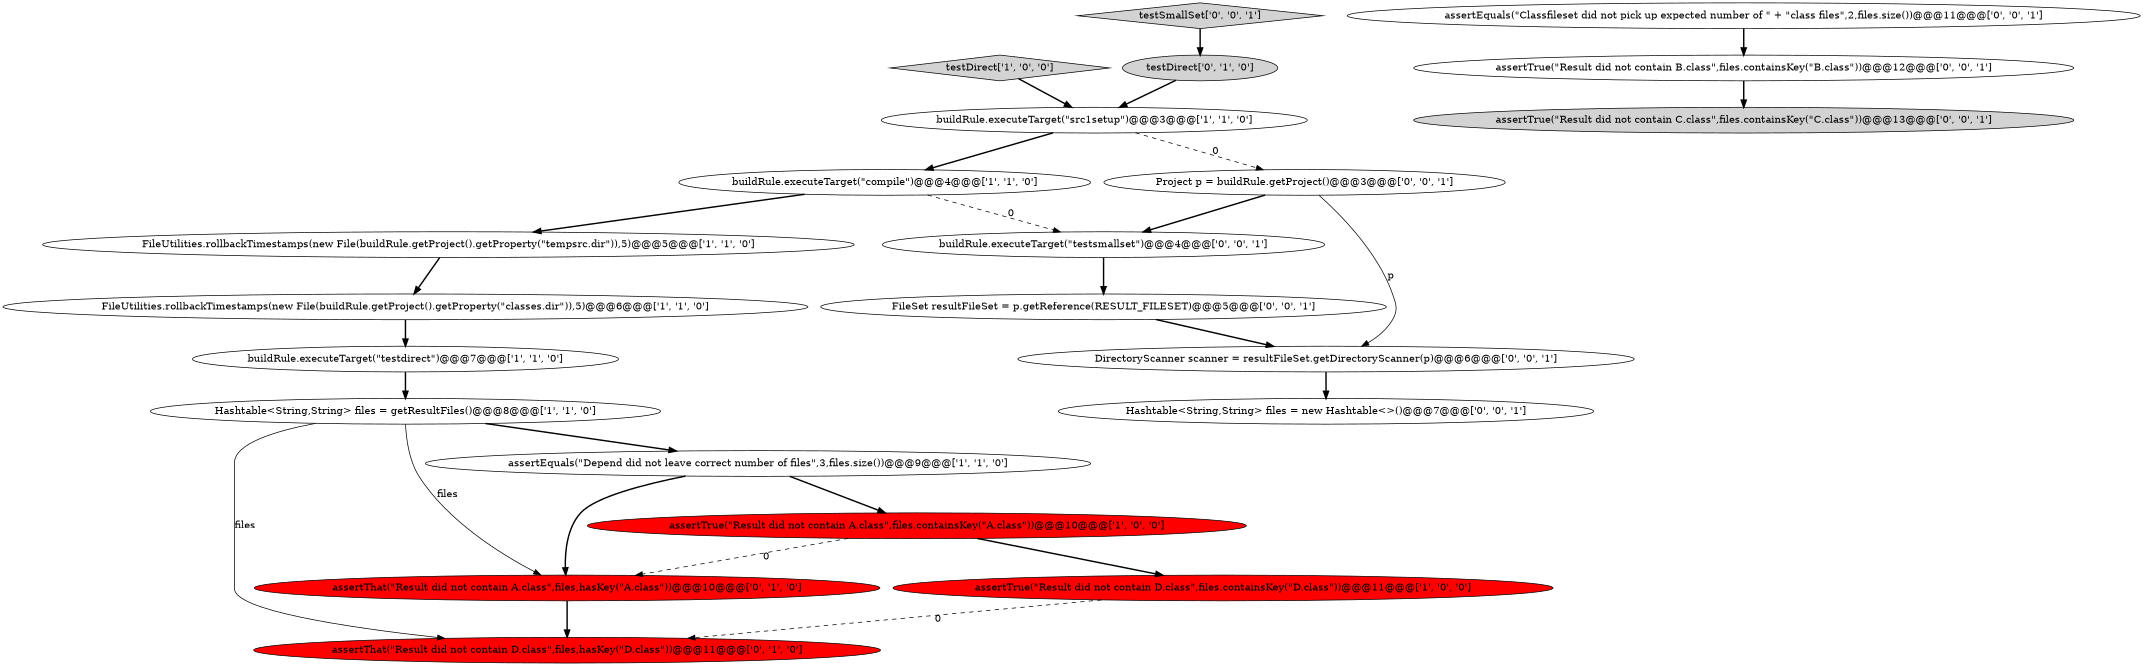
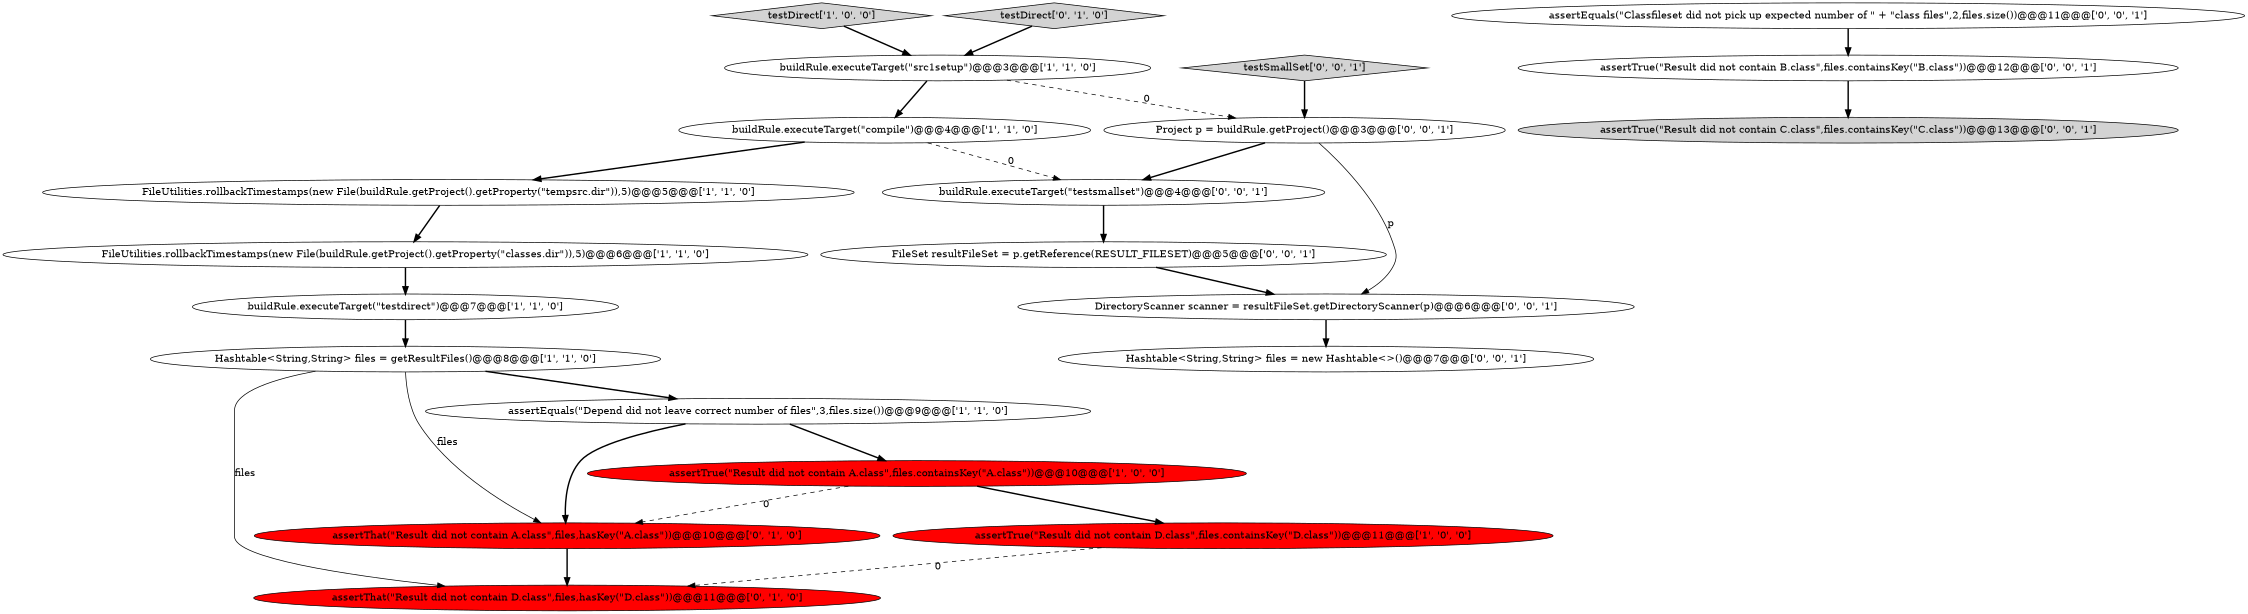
edge "testSmallSet['0', '0', '1']" -> "testDirect['0', '1', '0']": now "testSmallSet['0', '0', '1']" -> "Project p = buildRule.getProject()@@@3@@@['0', '0', '1']"
node "testDirect['0', '1', '0']": shape ellipse -> diamond
